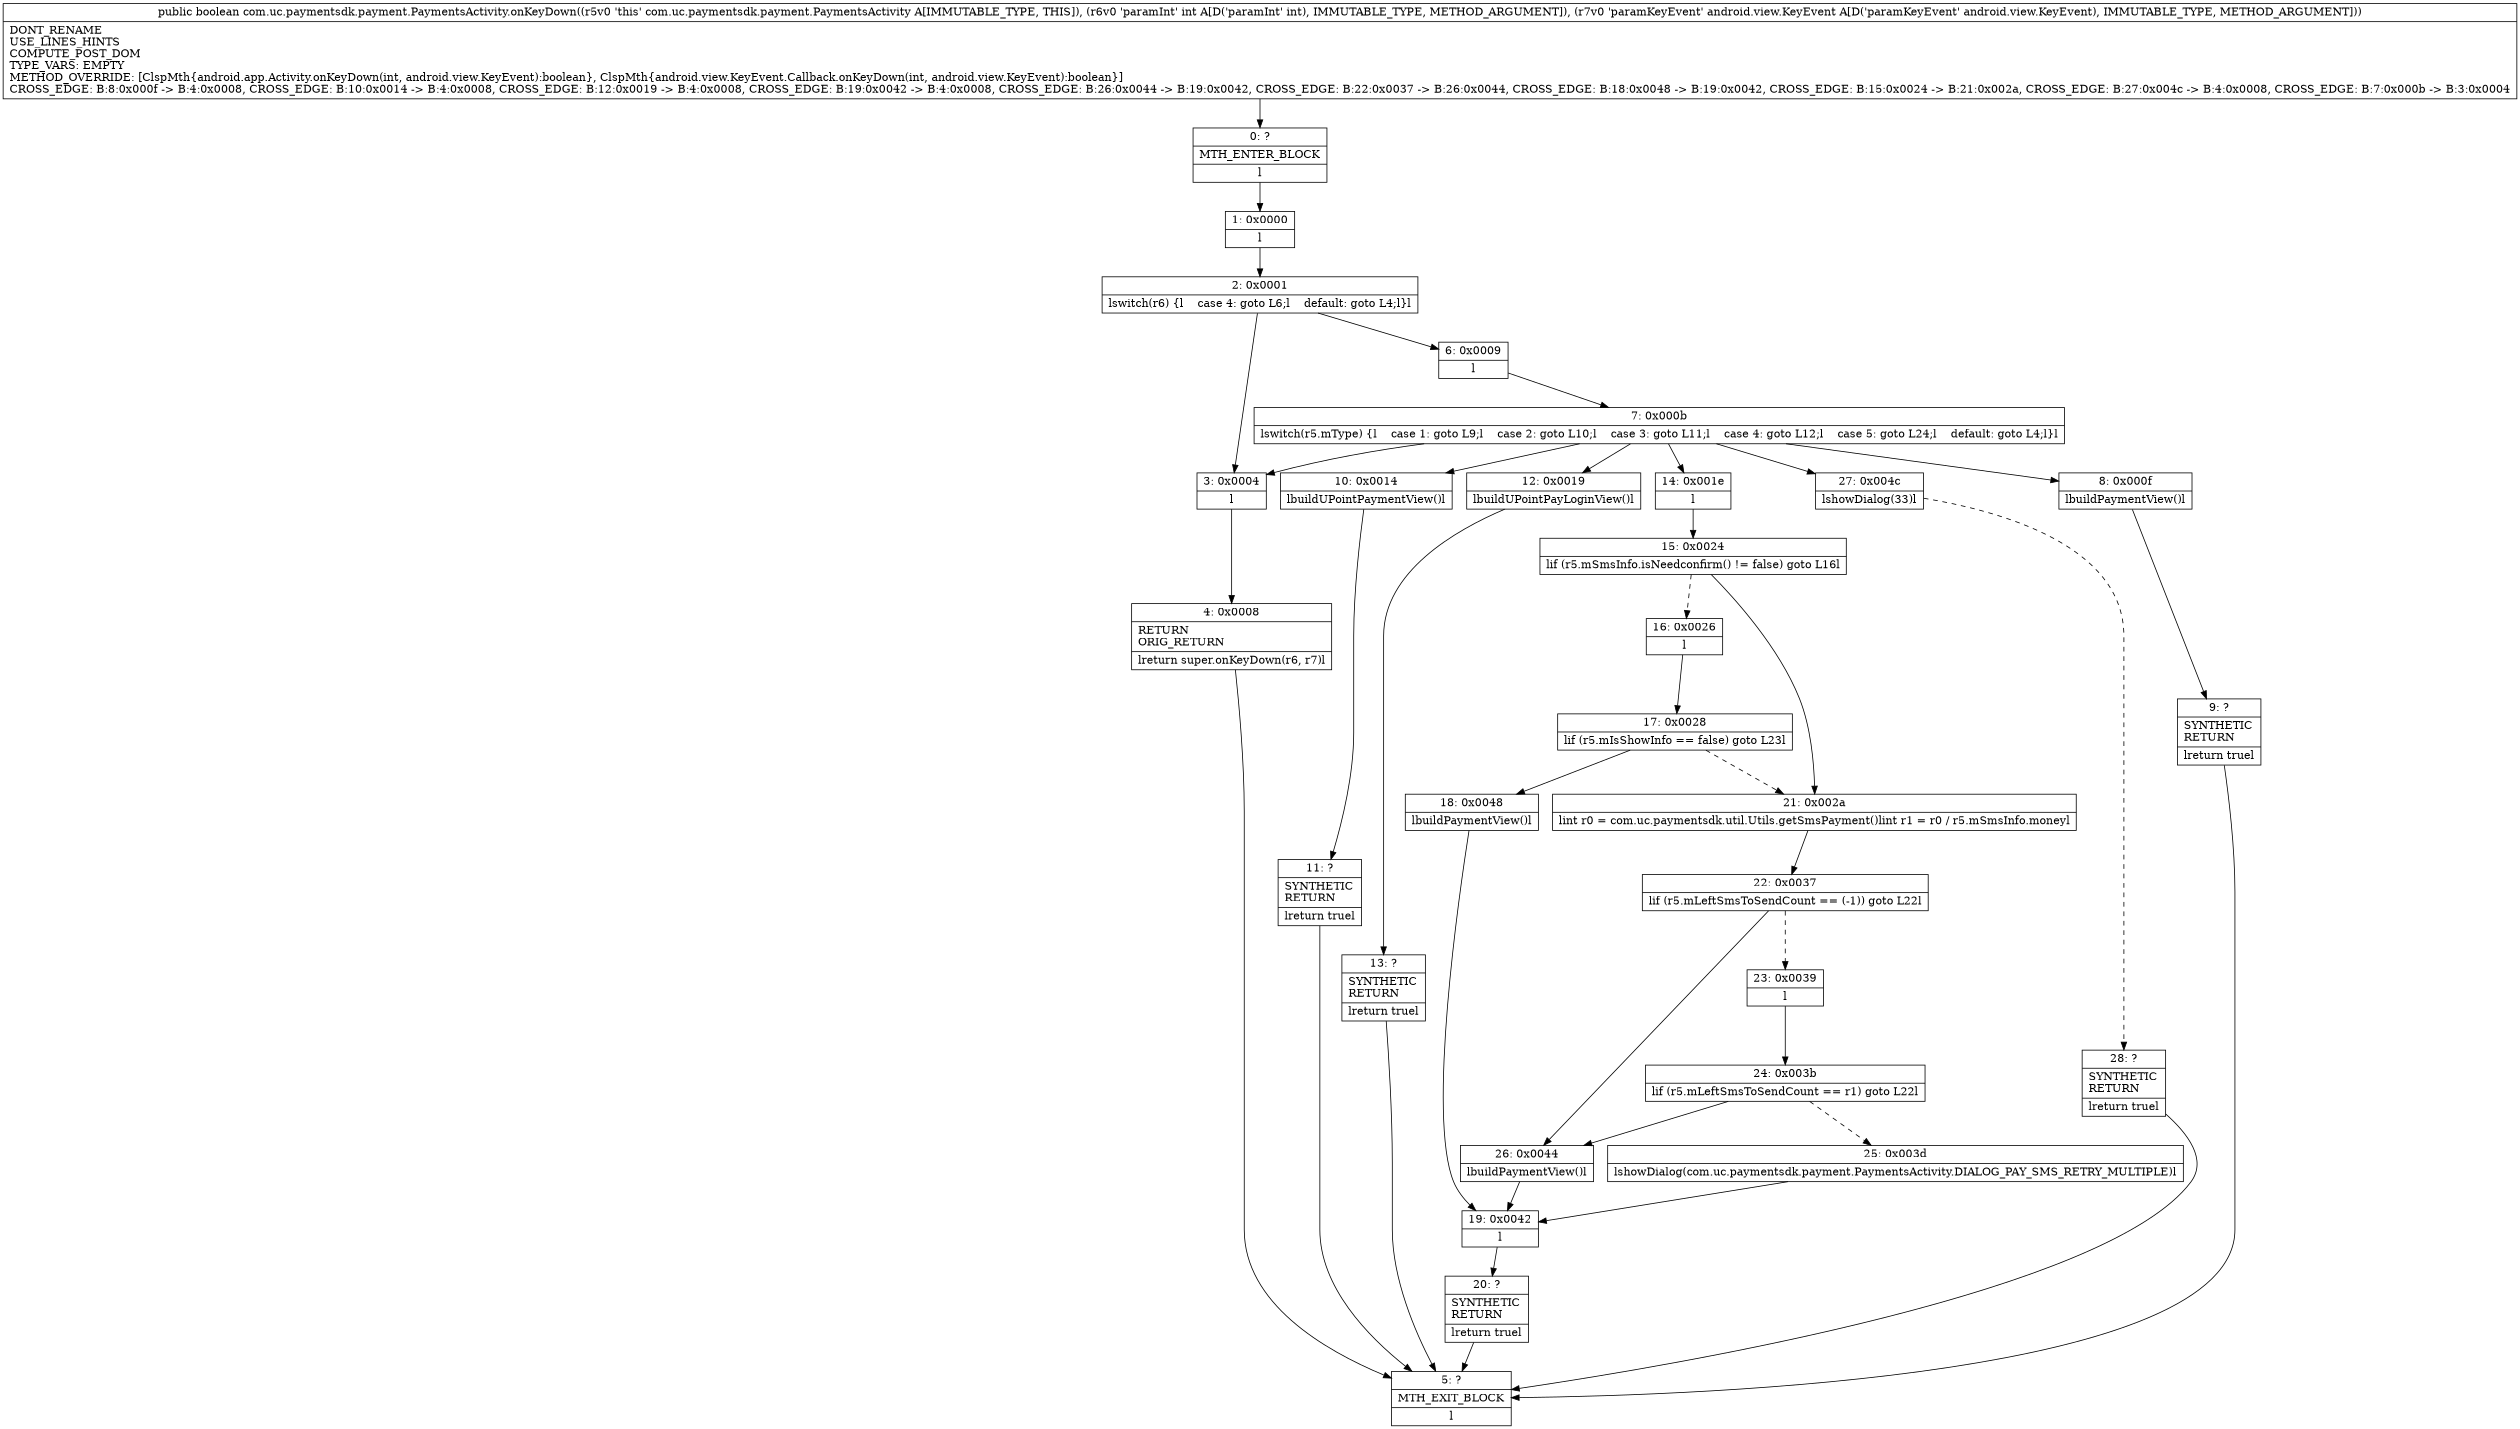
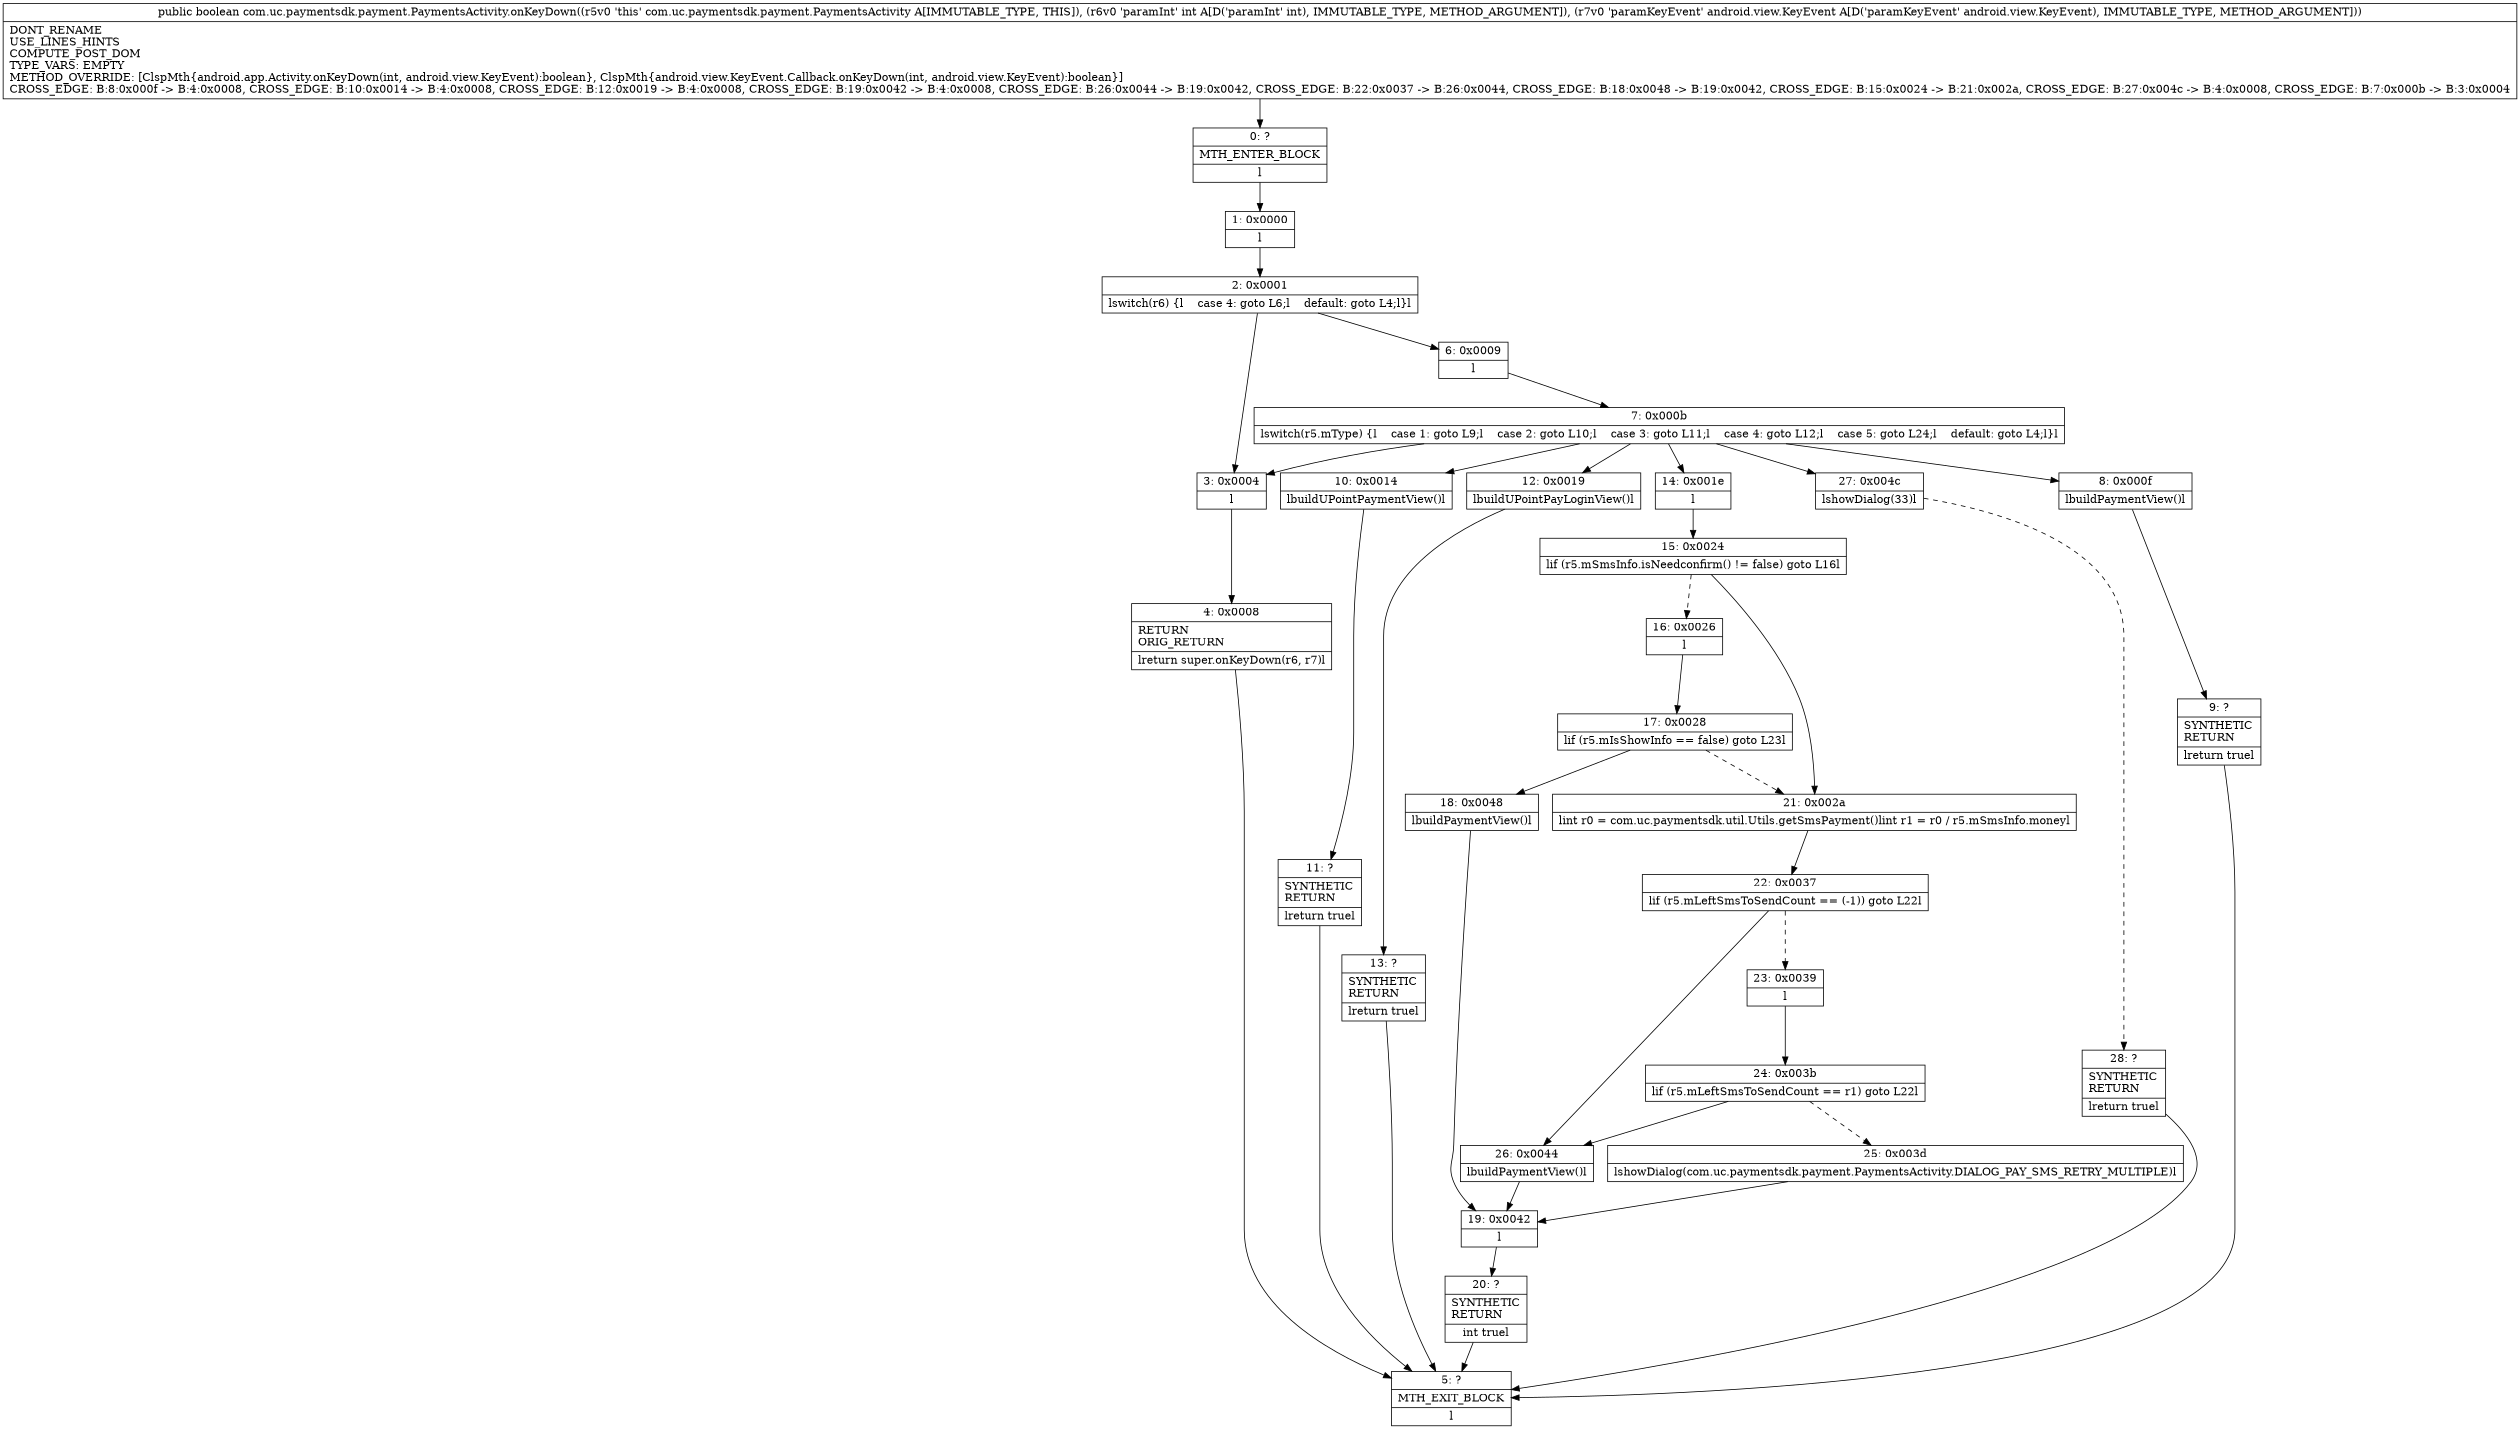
node "20: ?": text "lreturn truel" -> "int truel"
